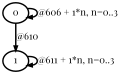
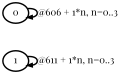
edge "0" -> "1": removed, label "@610"
